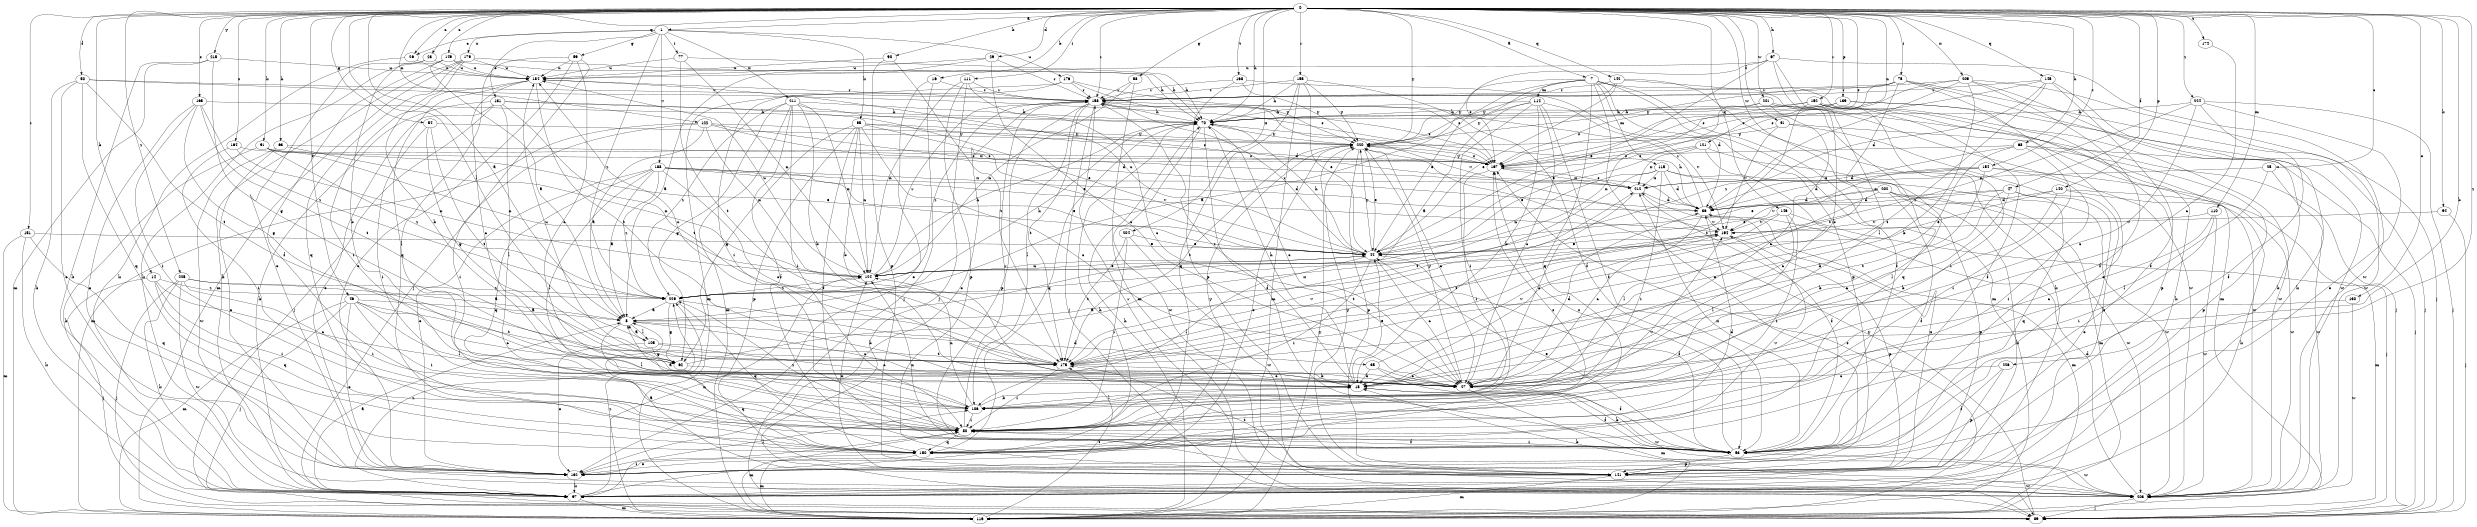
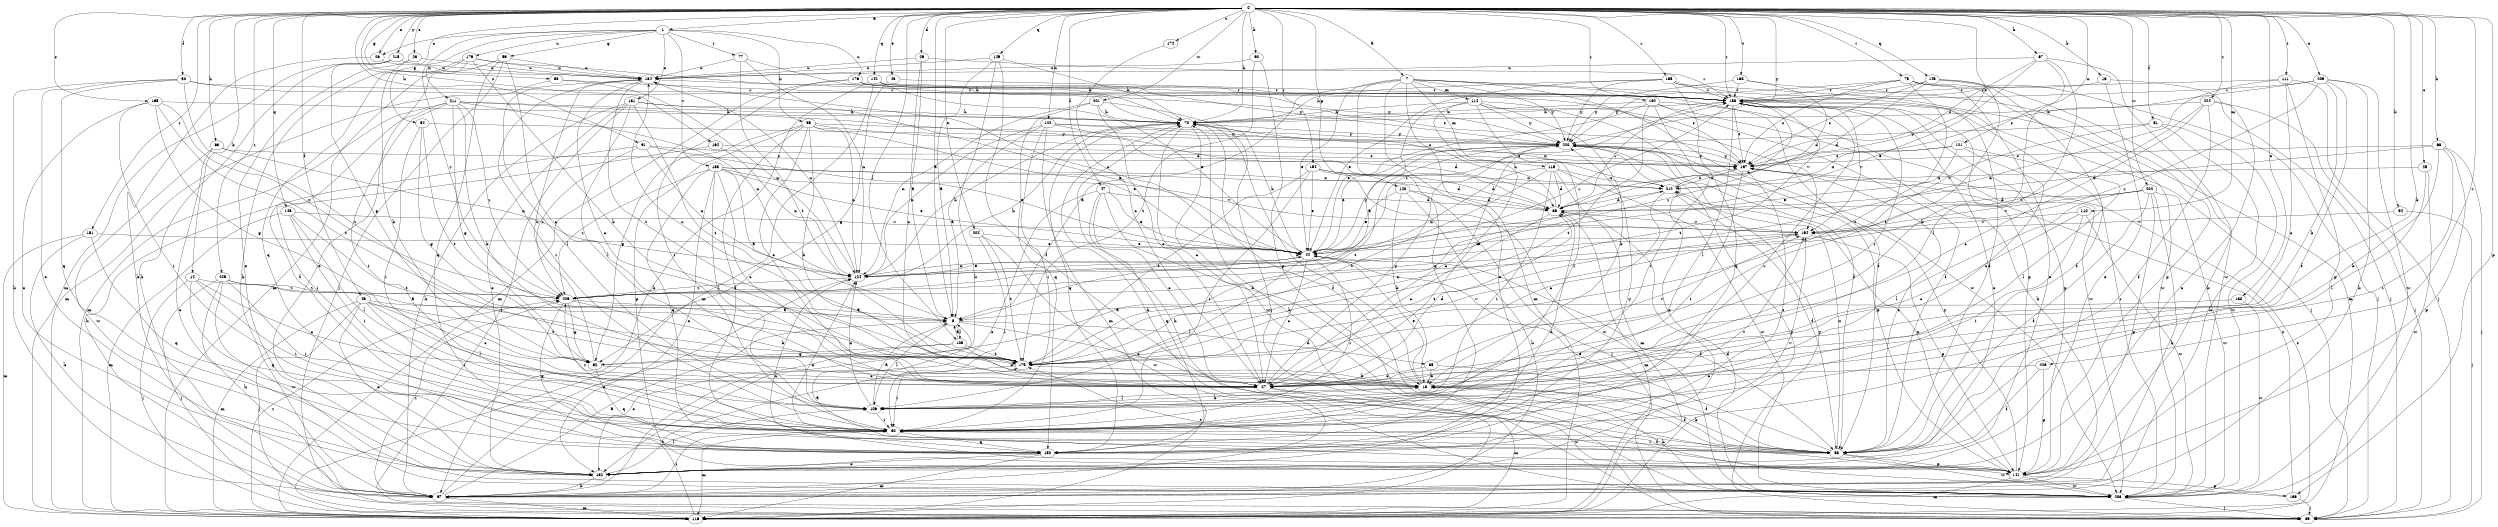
node "43": added
edge "139" -> "141": reversed
